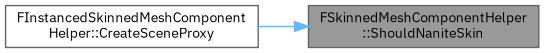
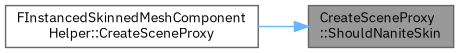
node "FSkinnedMeshComponentHelper ::ShouldNaniteSkin": label "FSkinnedMeshComponentHelper ::ShouldNaniteSkin" -> "CreateSceneProxy ::ShouldNaniteSkin"
